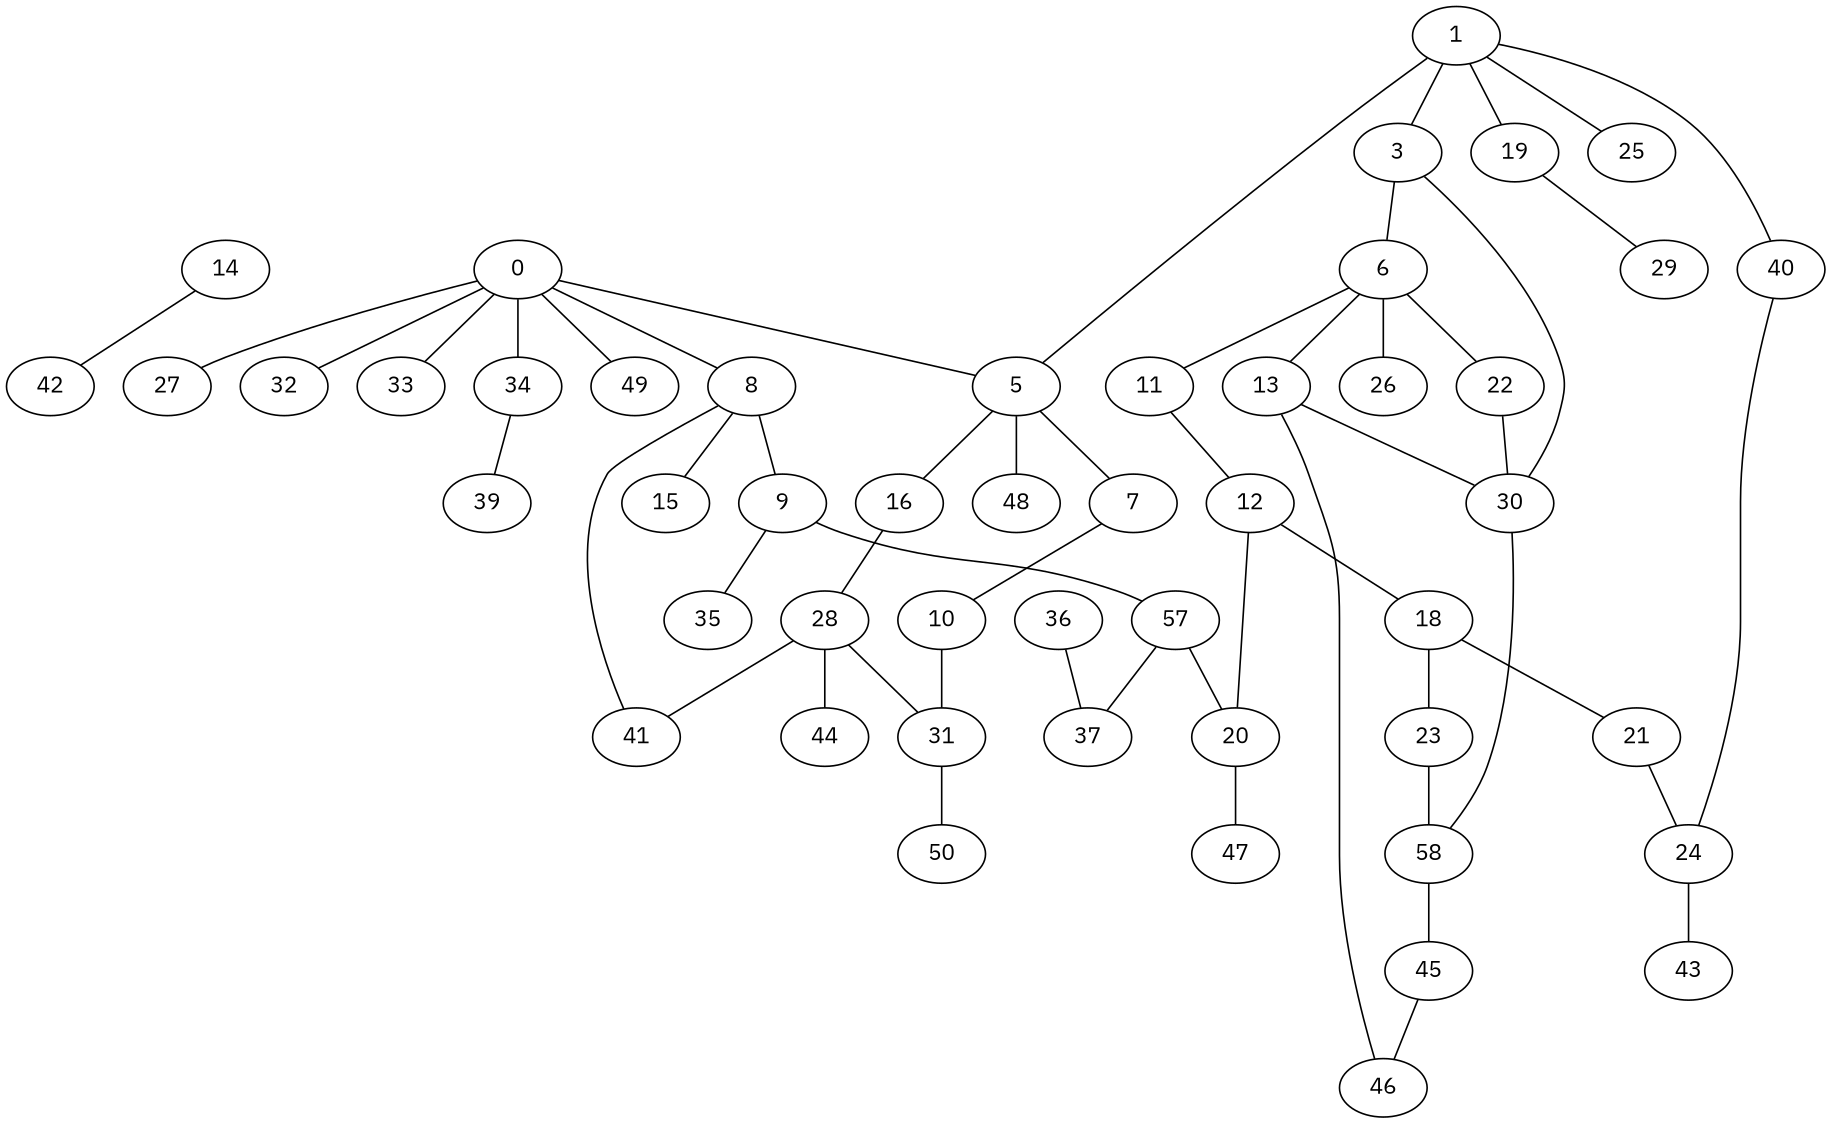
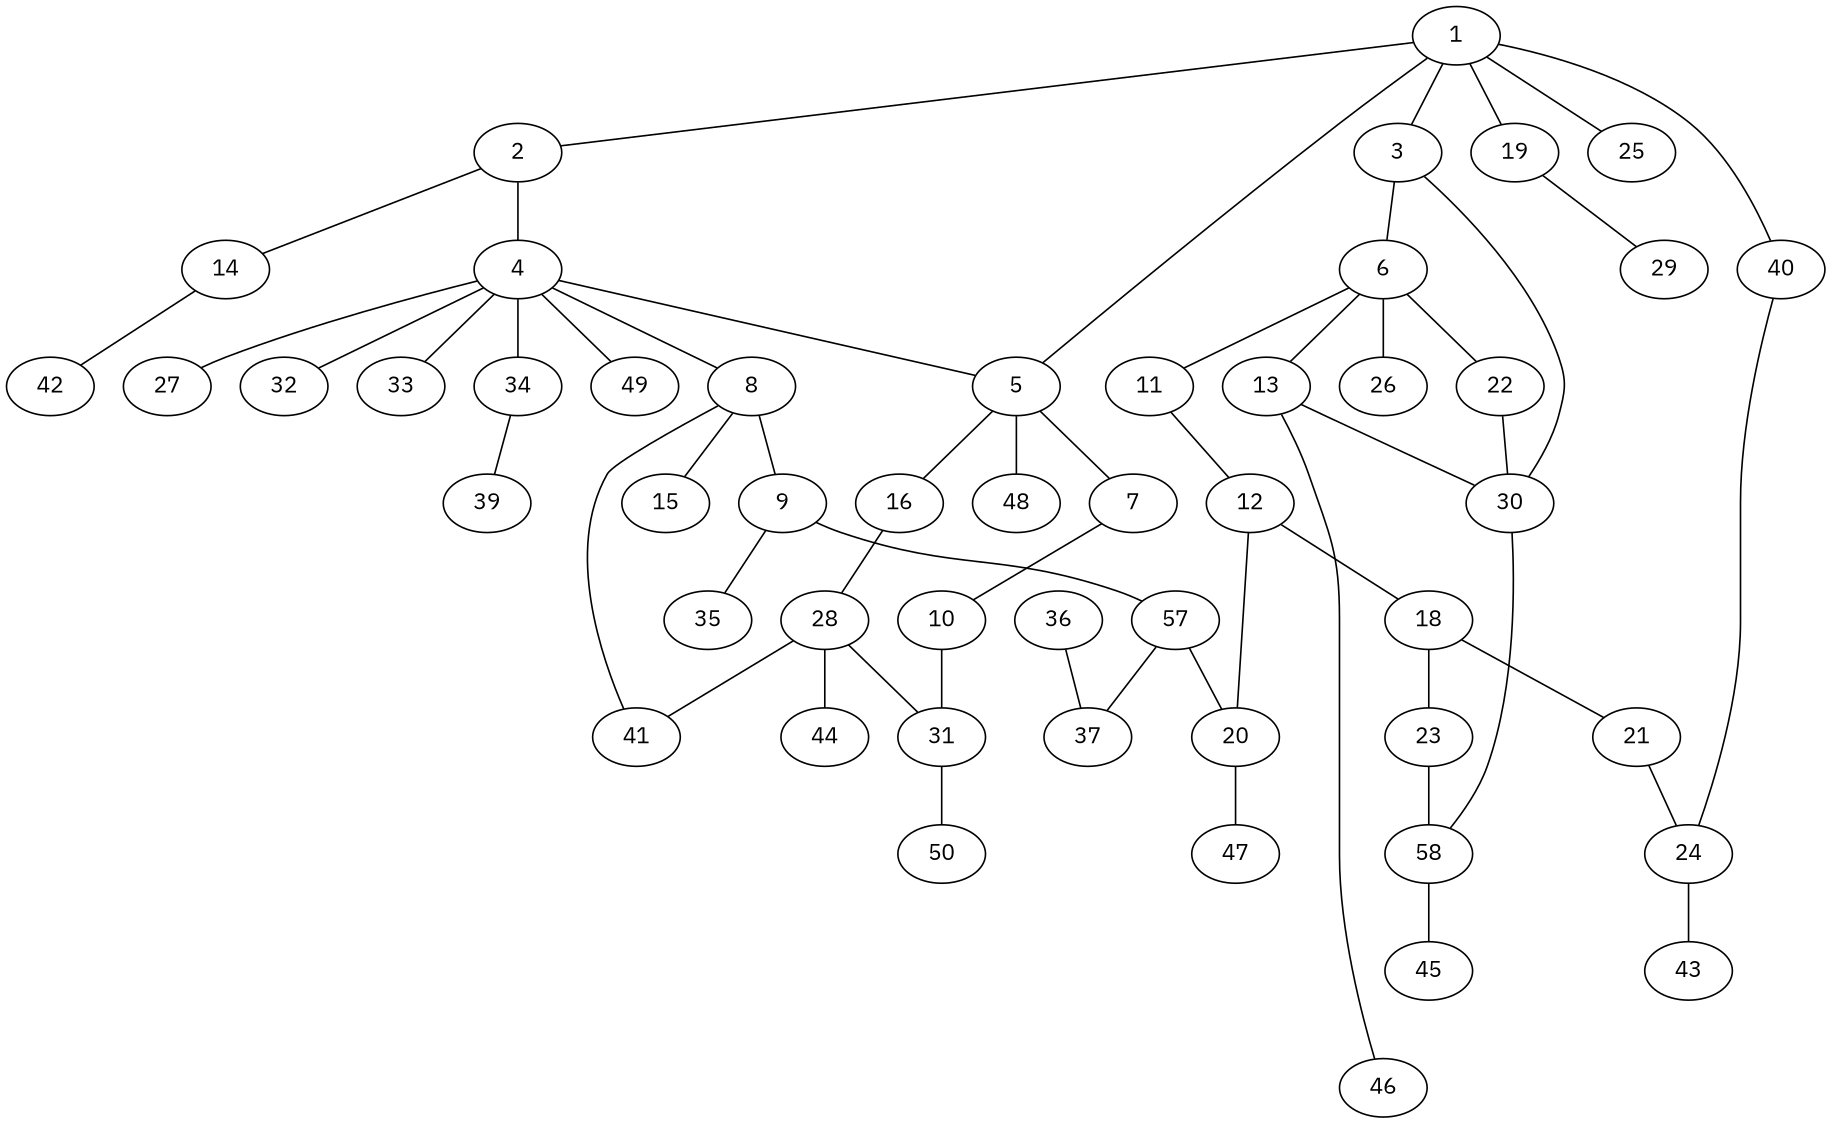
node "2": added
node "0": label "0" -> "4"
edge "45" -- "46": removed
